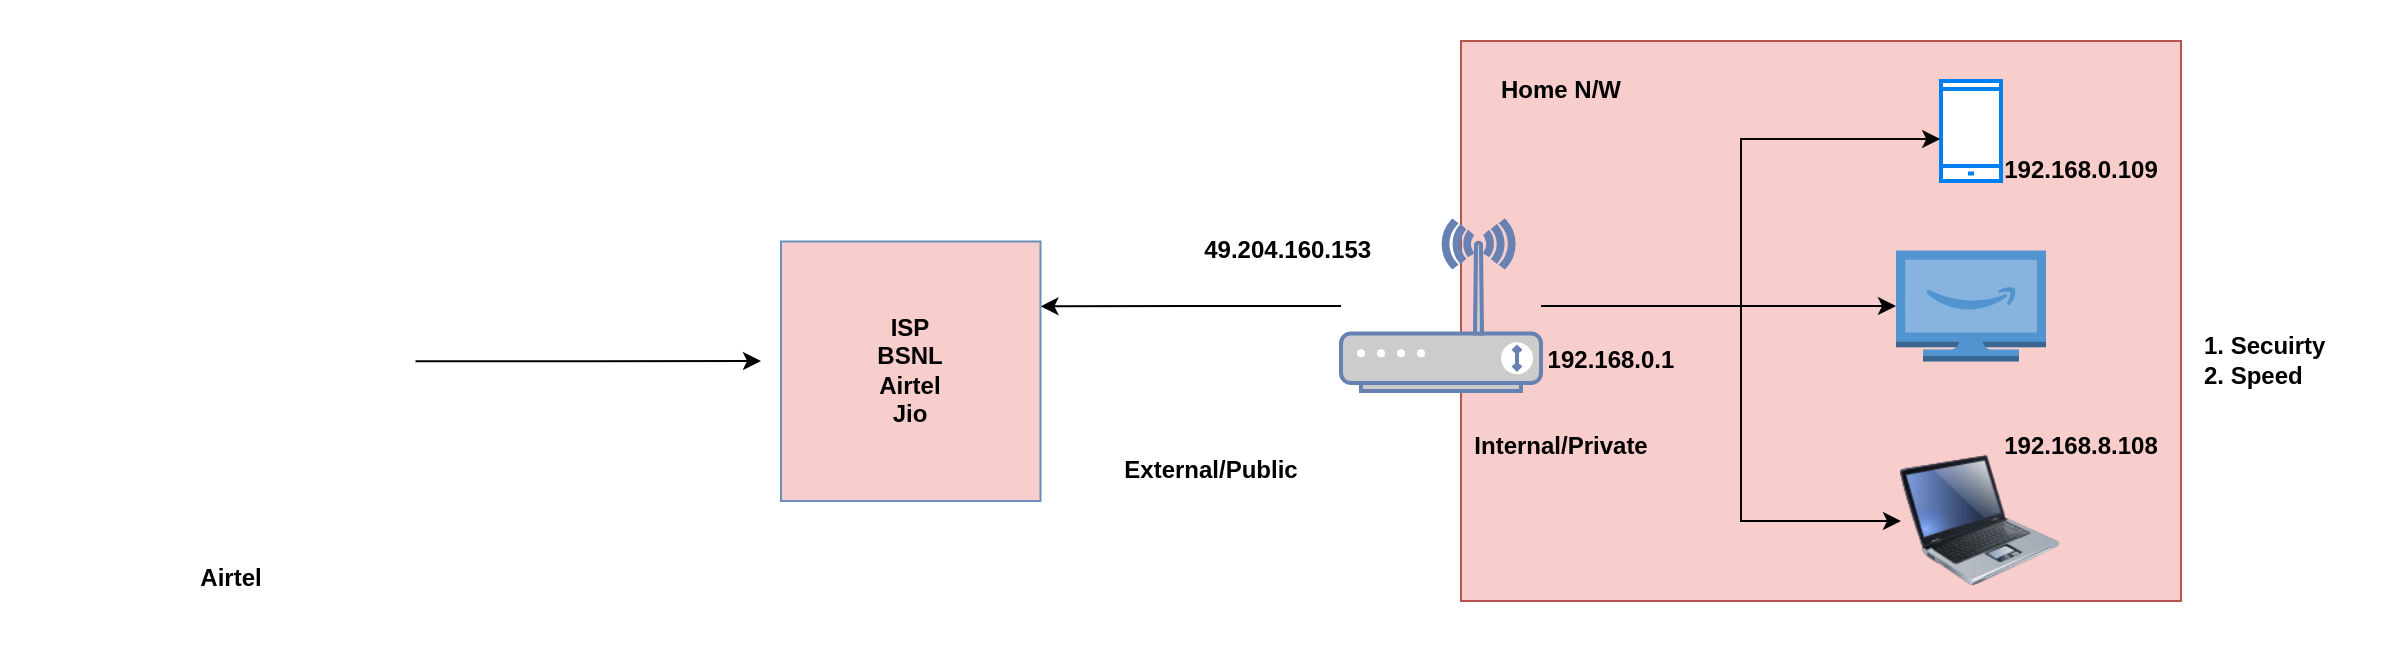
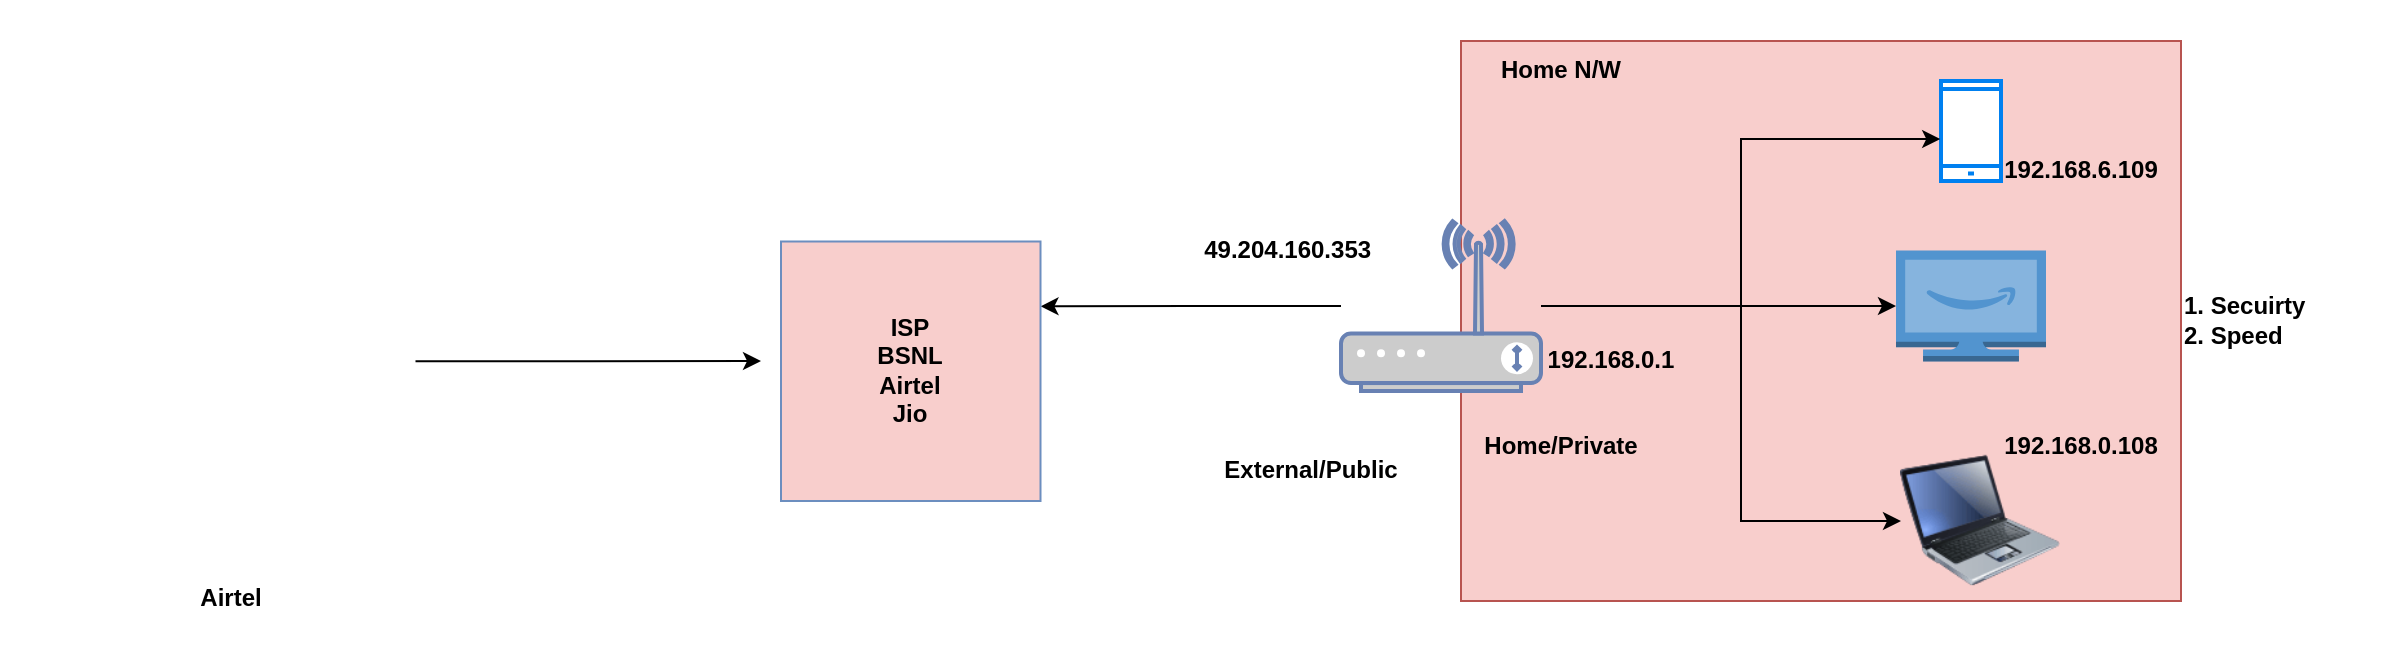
node "Home N/W": moved (1561, 91) -> (1561, 71)
node "192.168.0.109": label "192.168.0.109" -> "192.168.6.109"
node "49.204.160.153": label "49.204.160.153" -> "49.204.160.353"
node "1. Secuirty 2. Speed": moved (2281, 362) -> (2261, 322)
node "Internal/Private": label "Internal/Private" -> "Home/Private"
node "192.168.8.108": label "192.168.8.108" -> "192.168.0.108"
node "External/Public": moved (1211, 471) -> (1311, 471)
node "Airtel": moved (231, 578) -> (231, 598)
